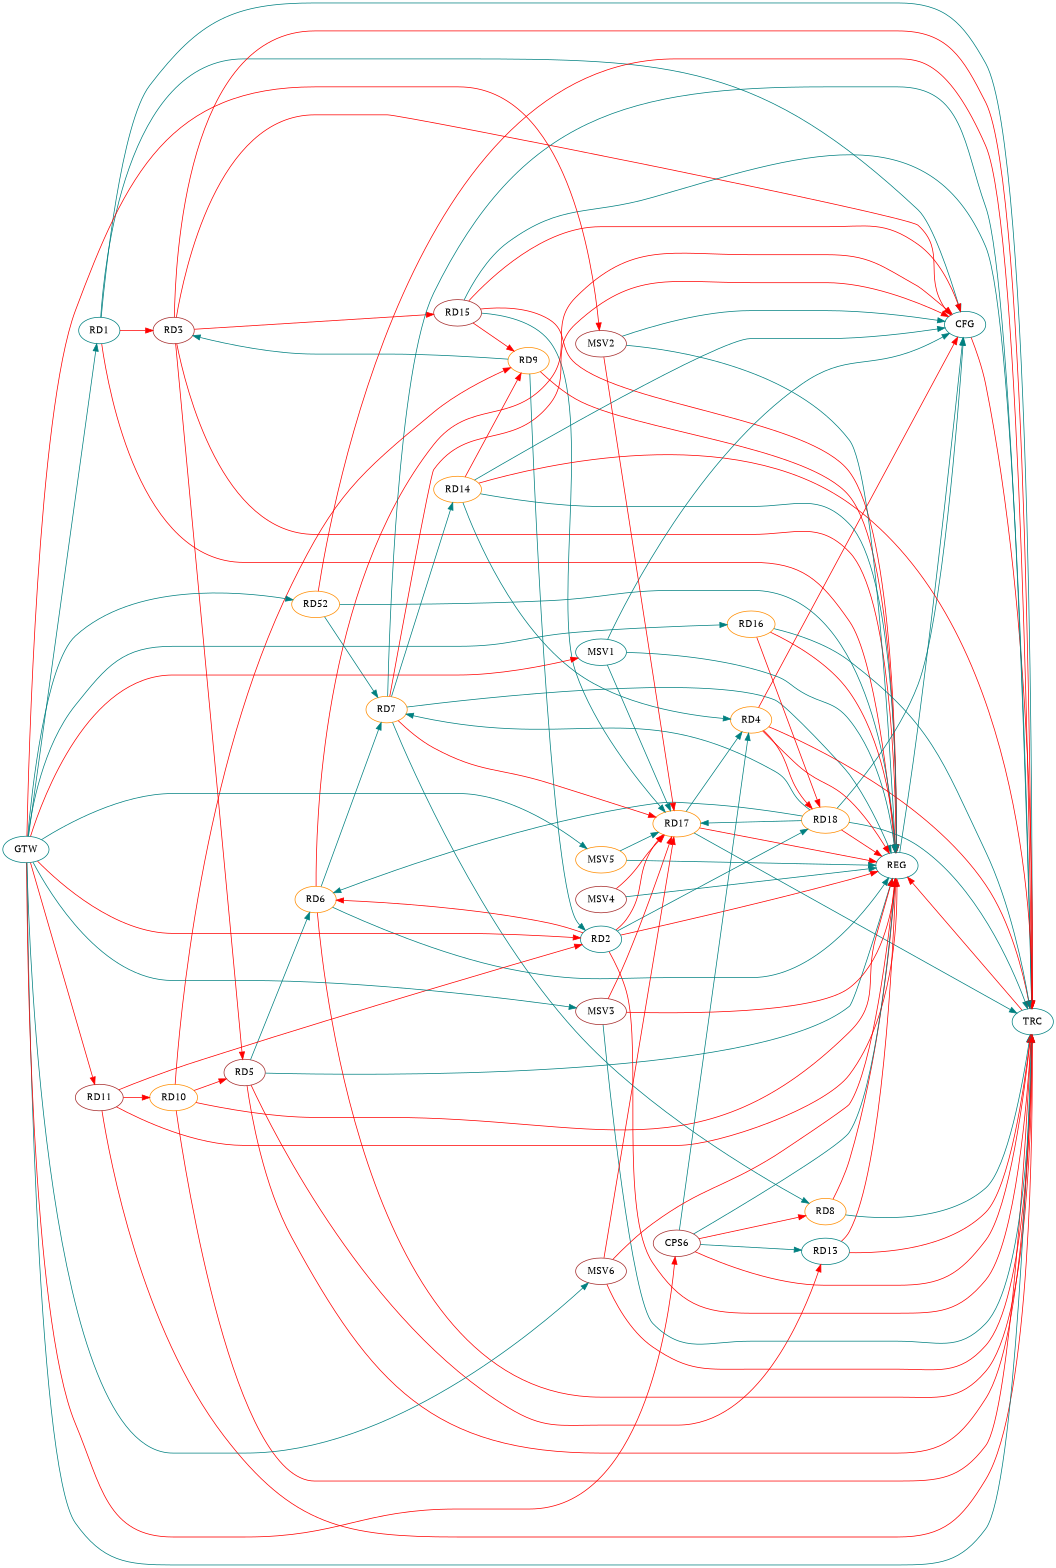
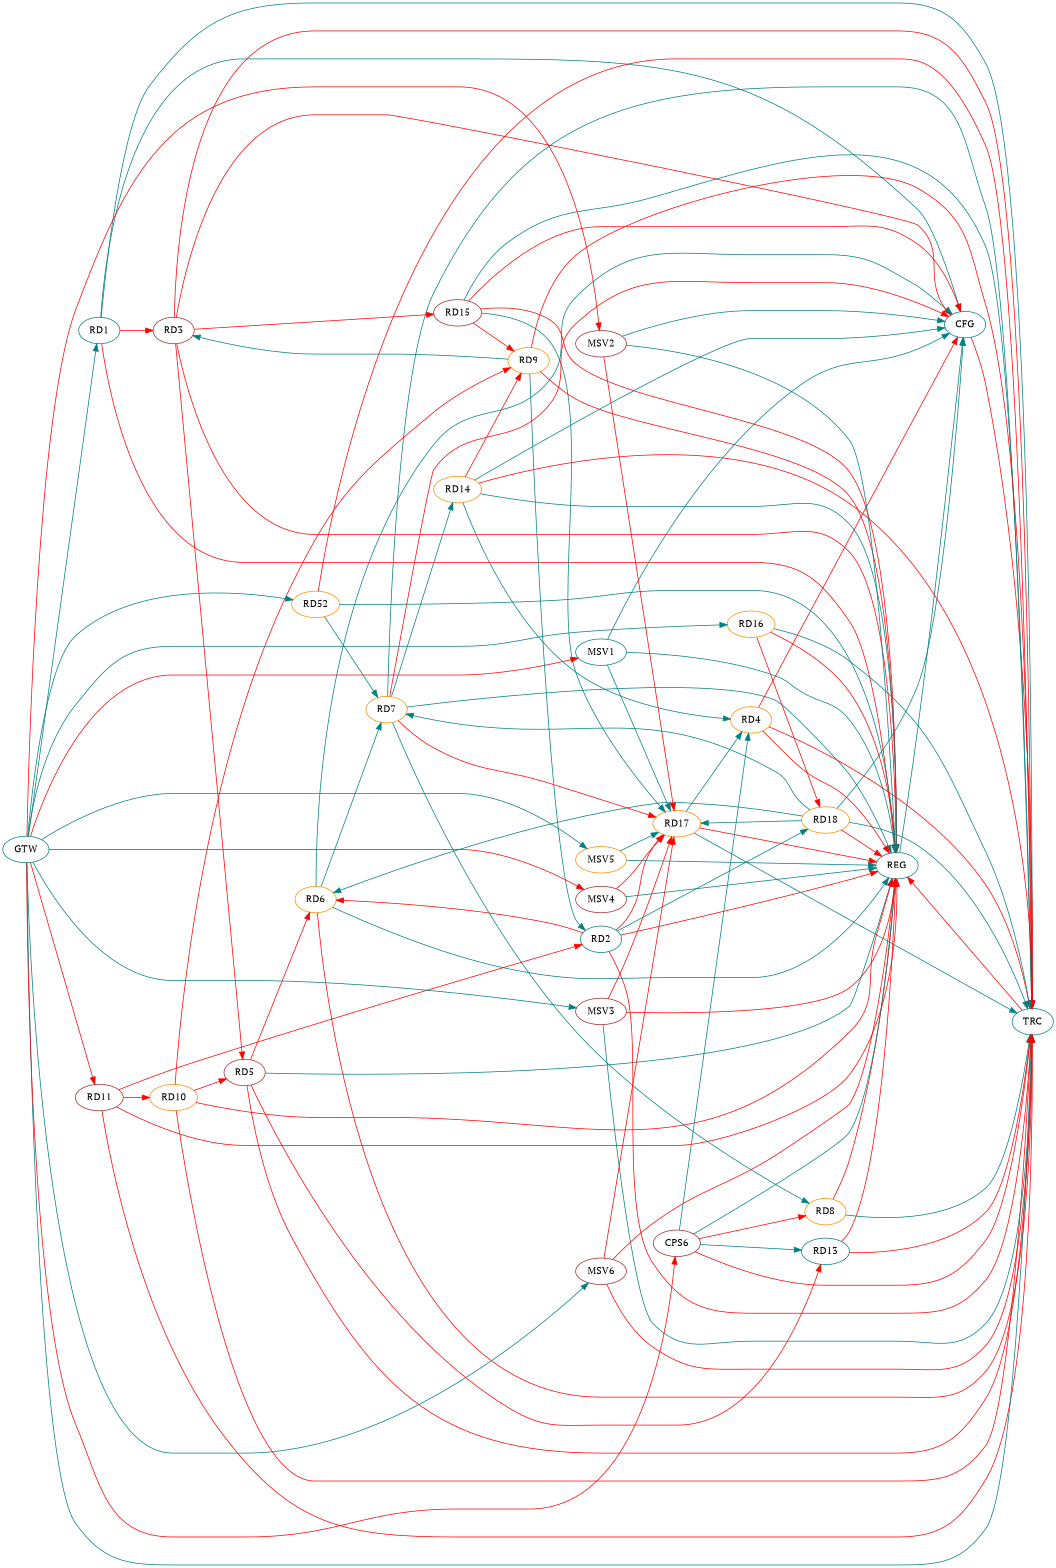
edge "RD9" -> "TRC": added
edge "RD6" -> "CFG": color red -> teal
edge "RD4" -> "RD18": removed
edge "GTW" -> "RD2": now "GTW" -> "MSV4"
edge "RD5" -> "RD6": color teal -> red
